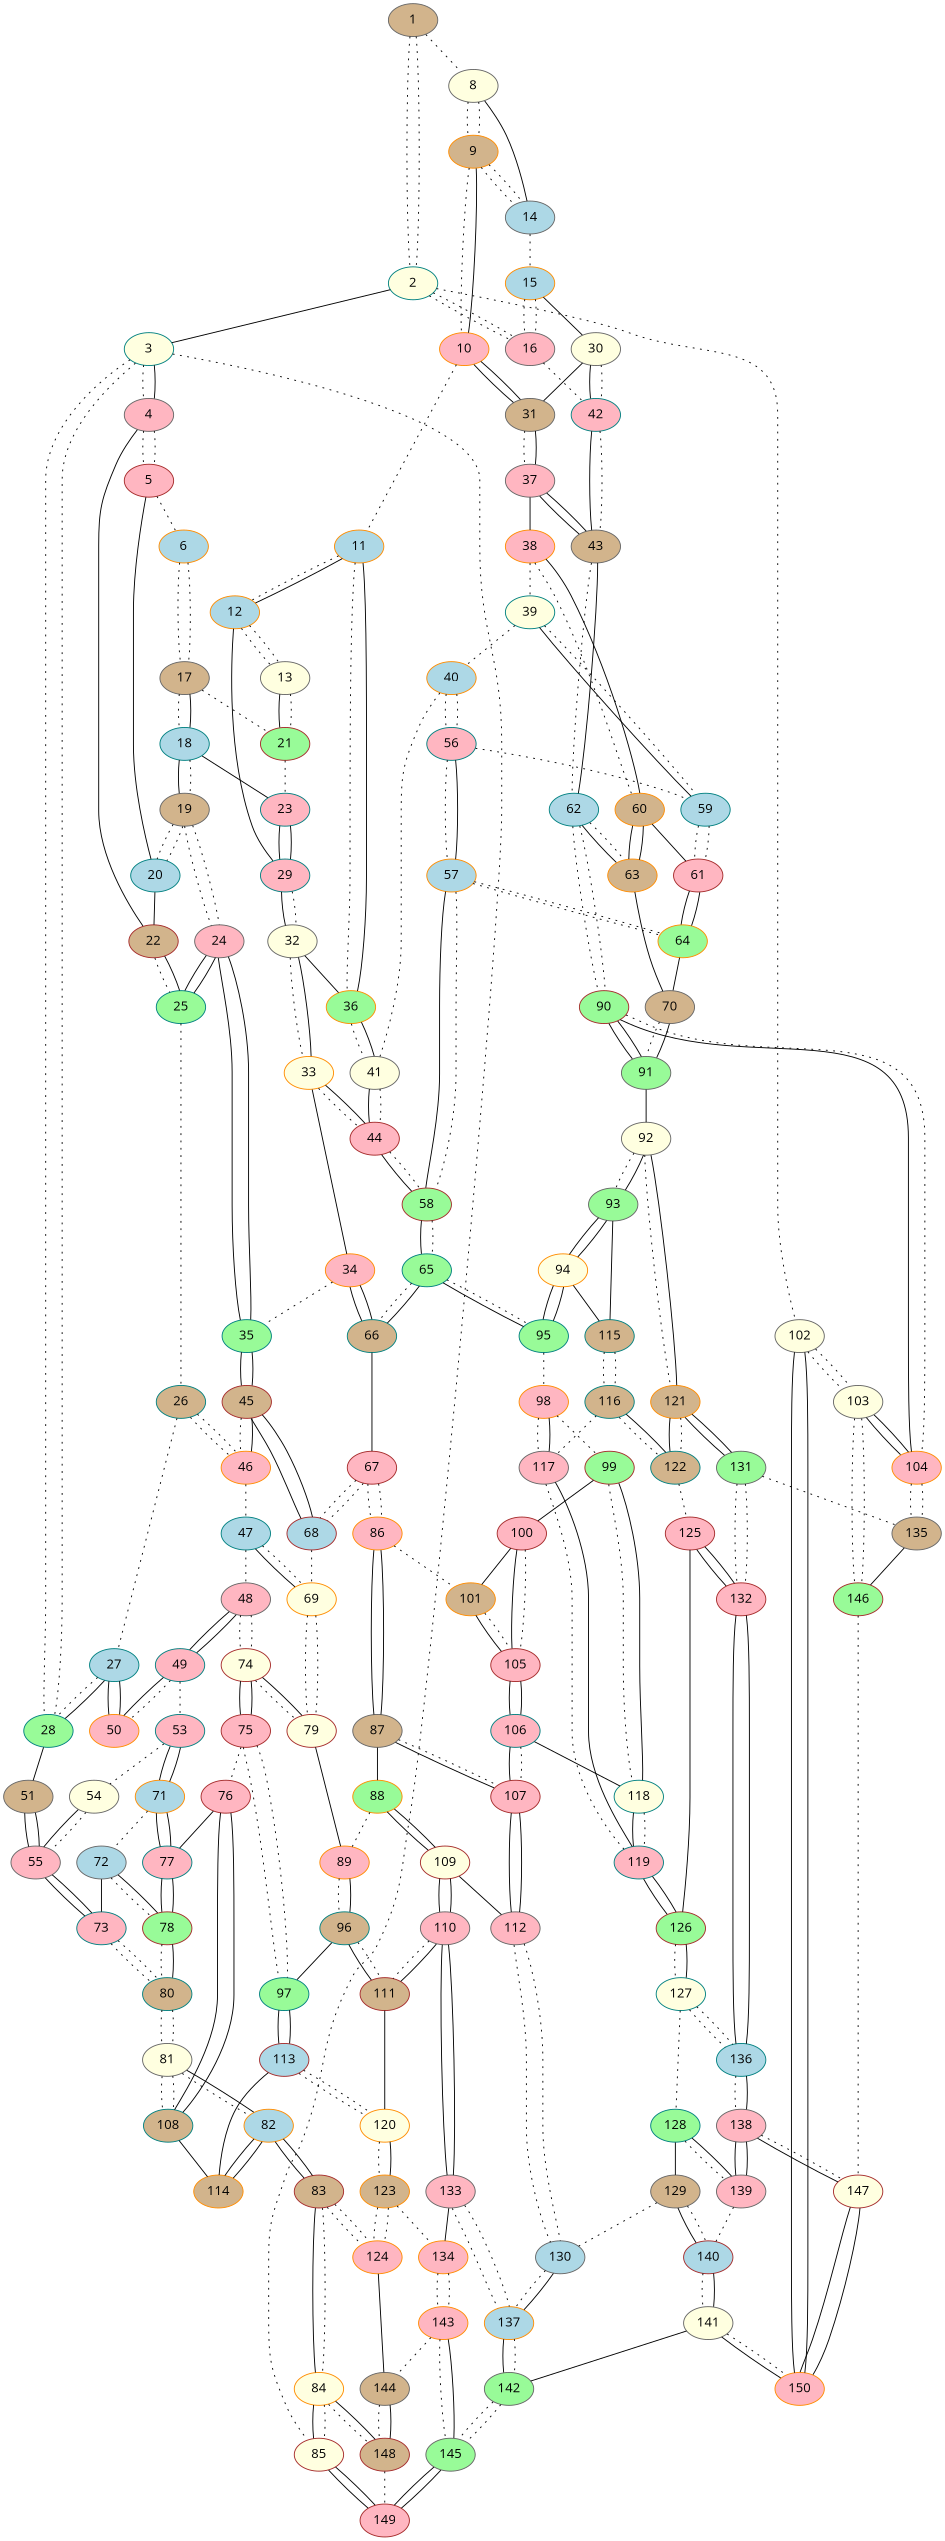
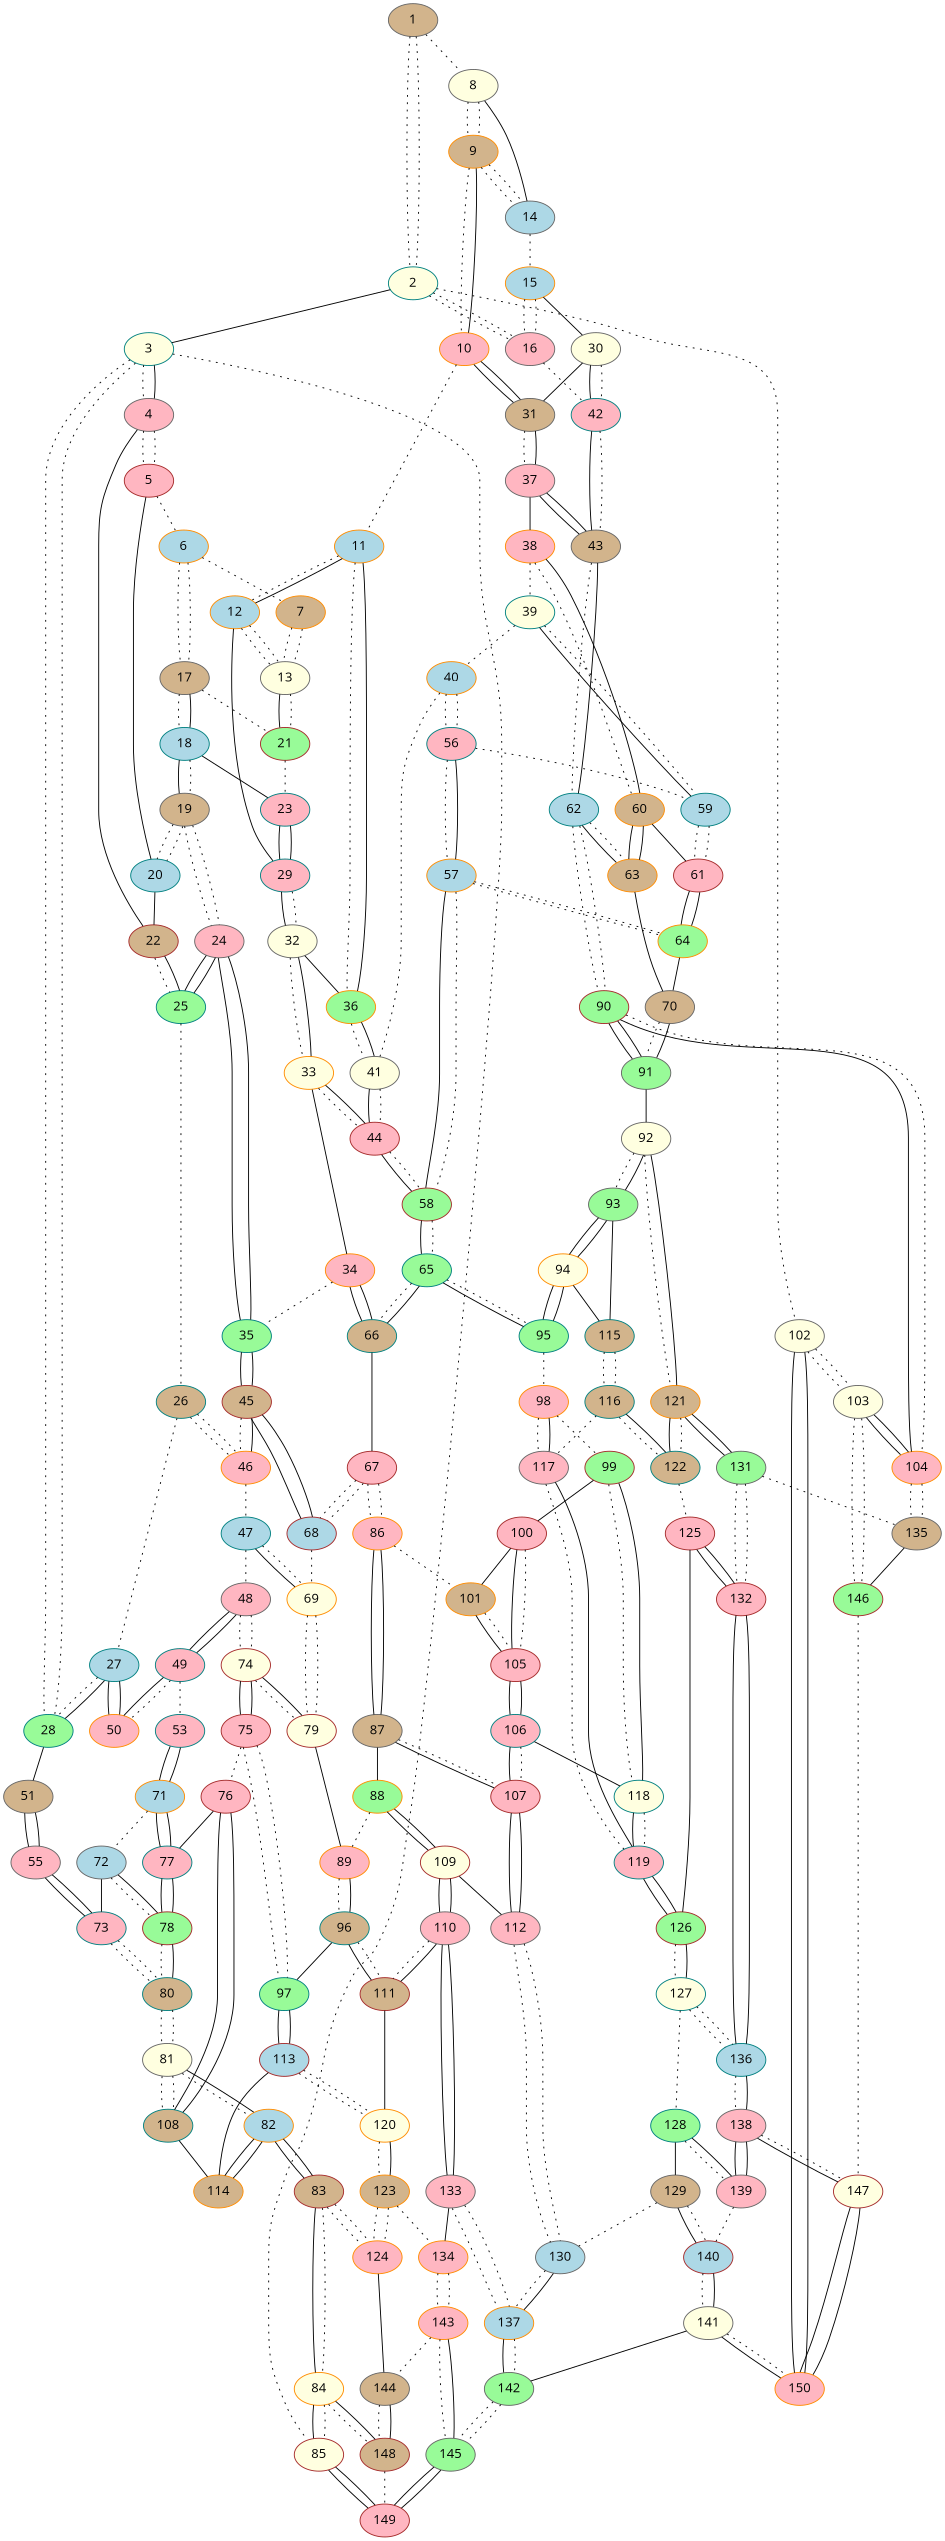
node "7": added
node "54": removed
